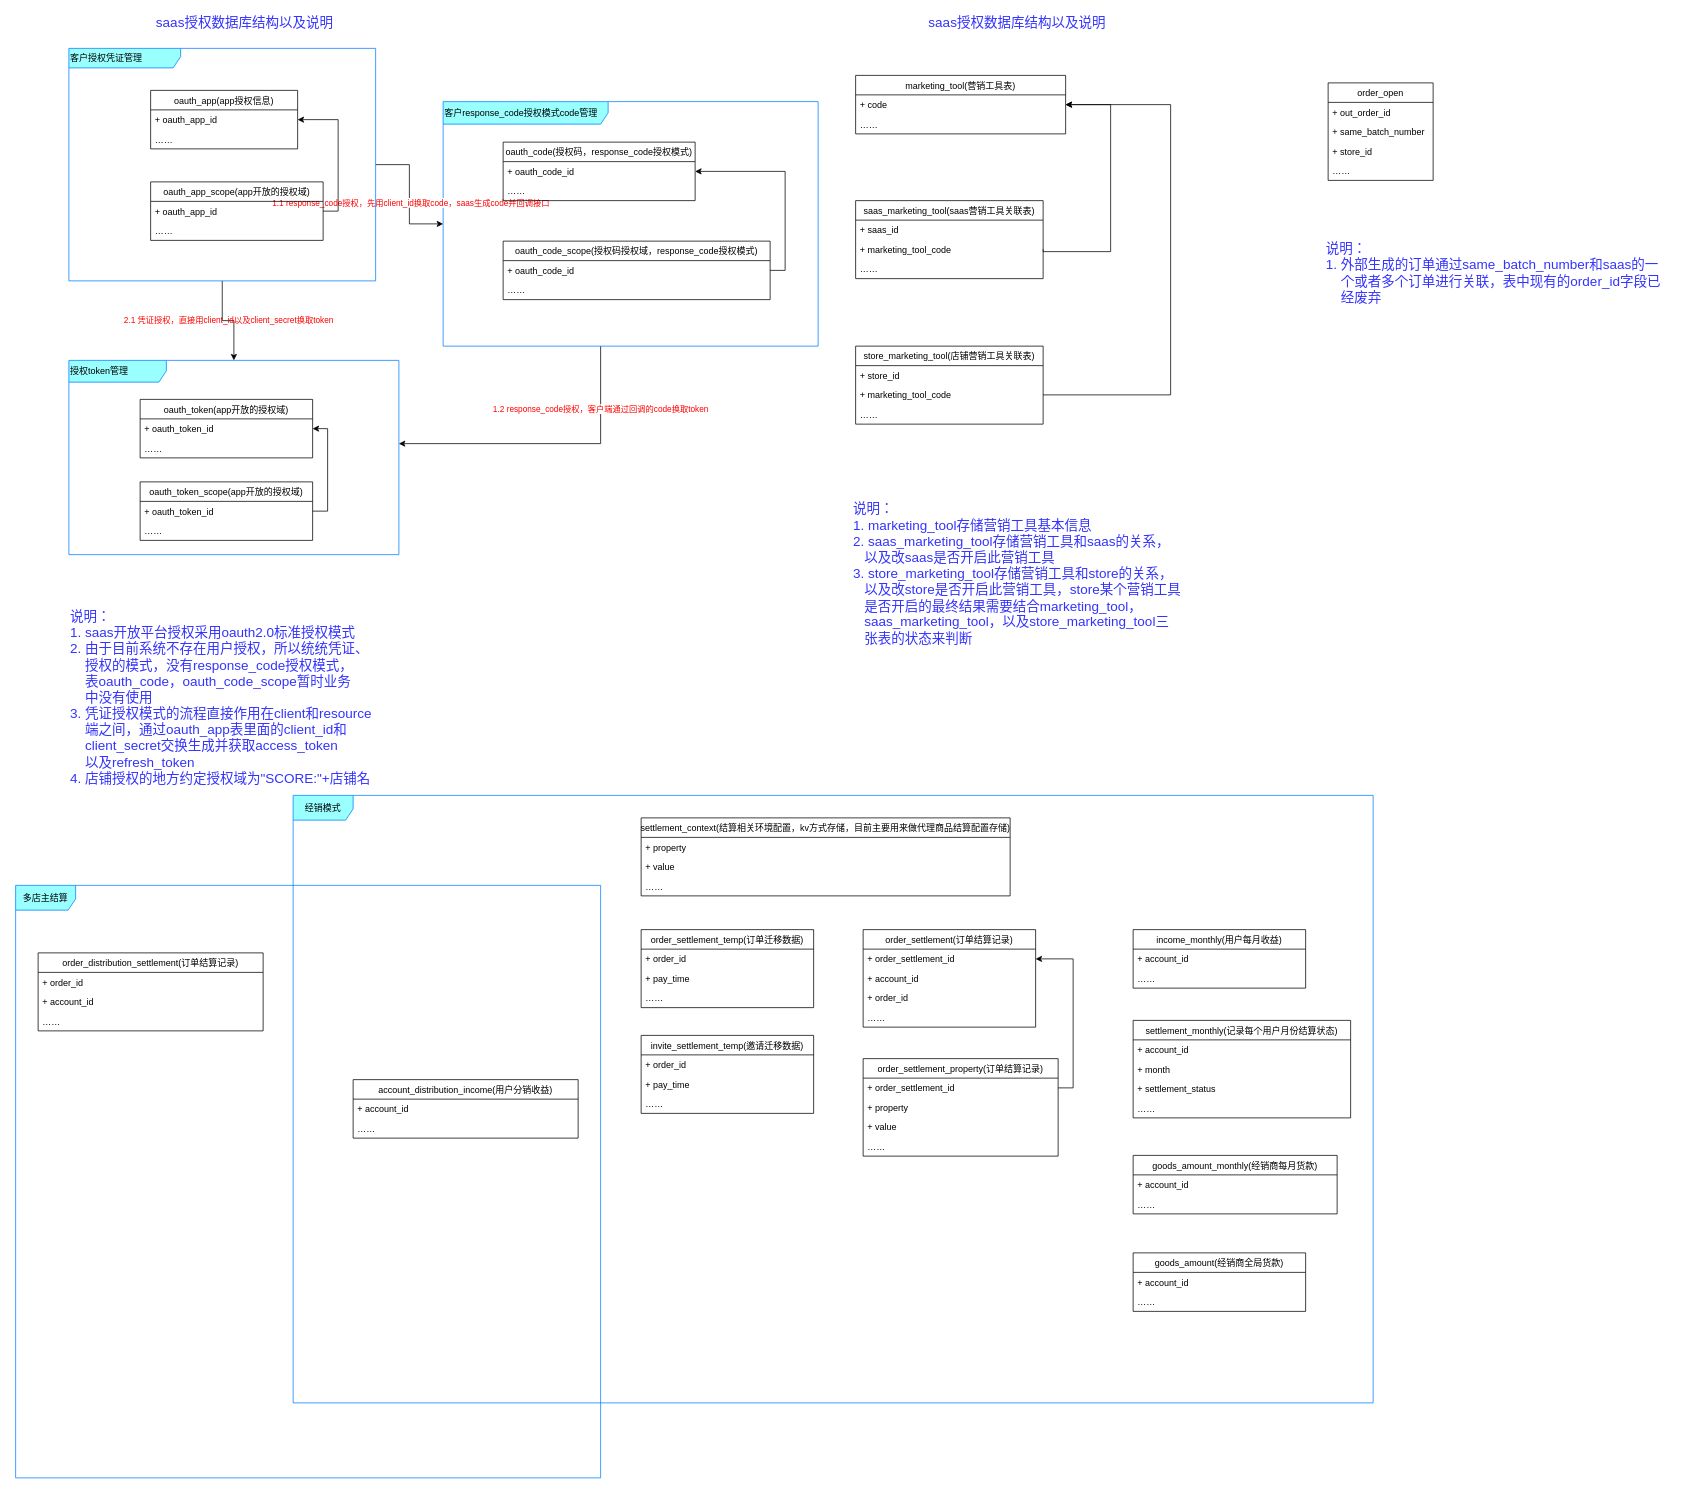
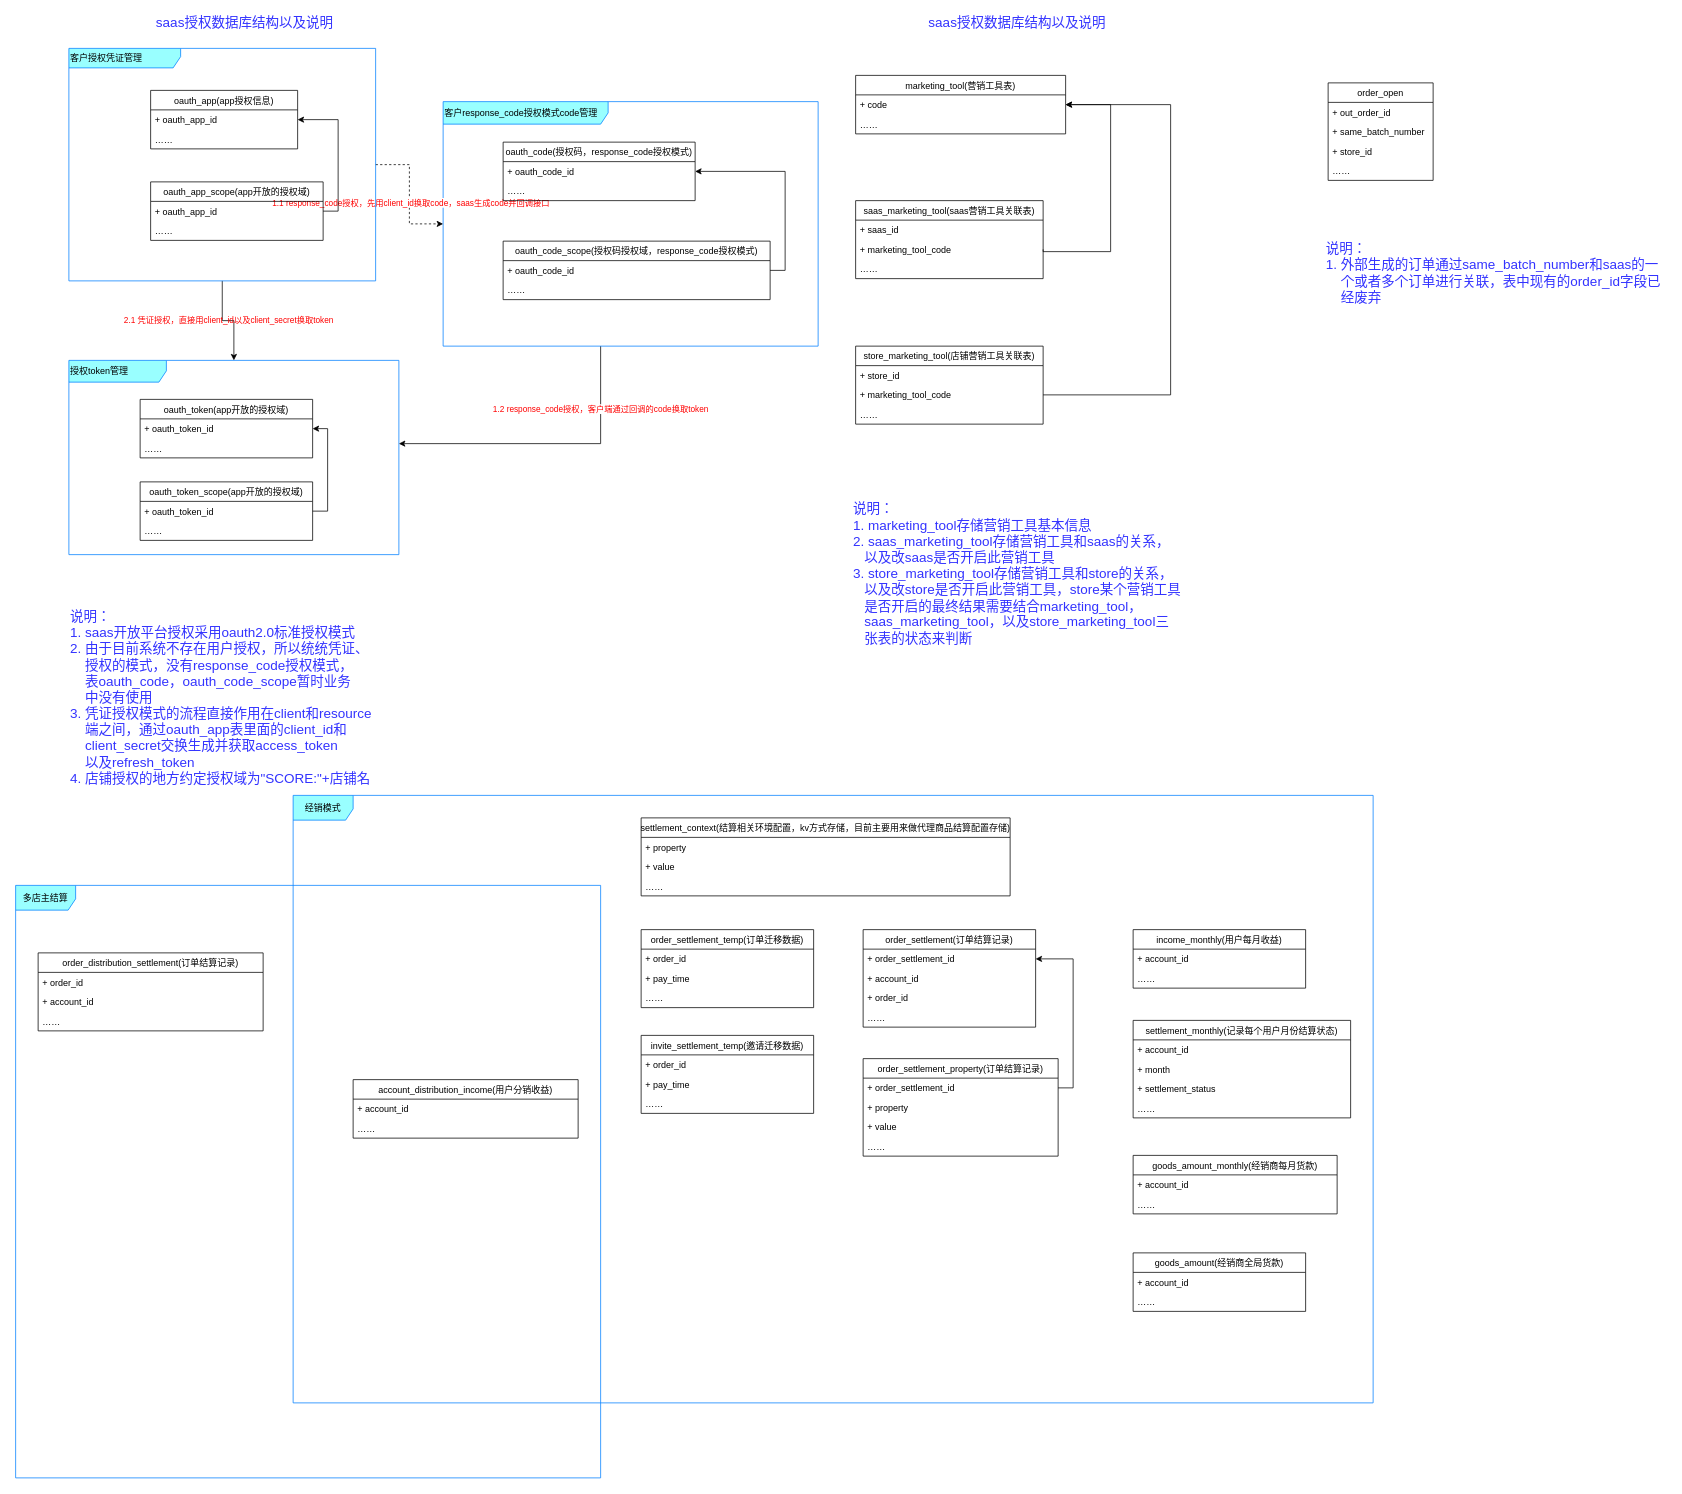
edge "客户授权凭证管理" -> "客户response_code授权模式code管理": style solid -> dashed
